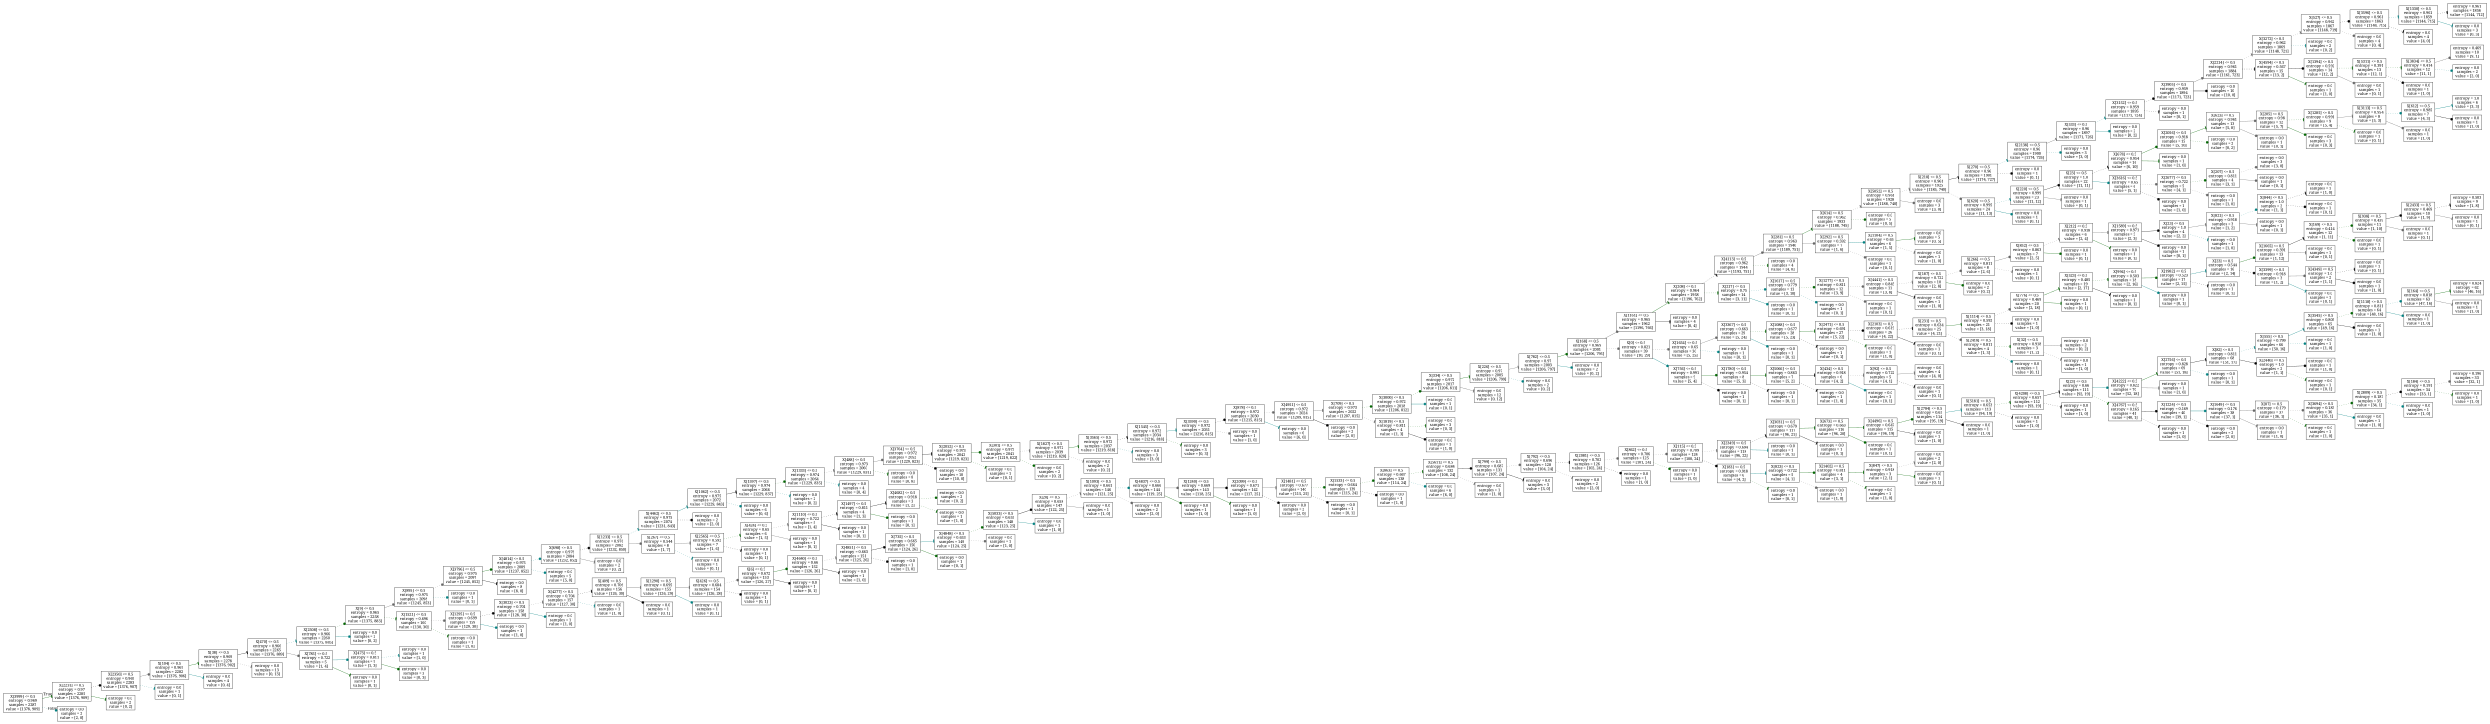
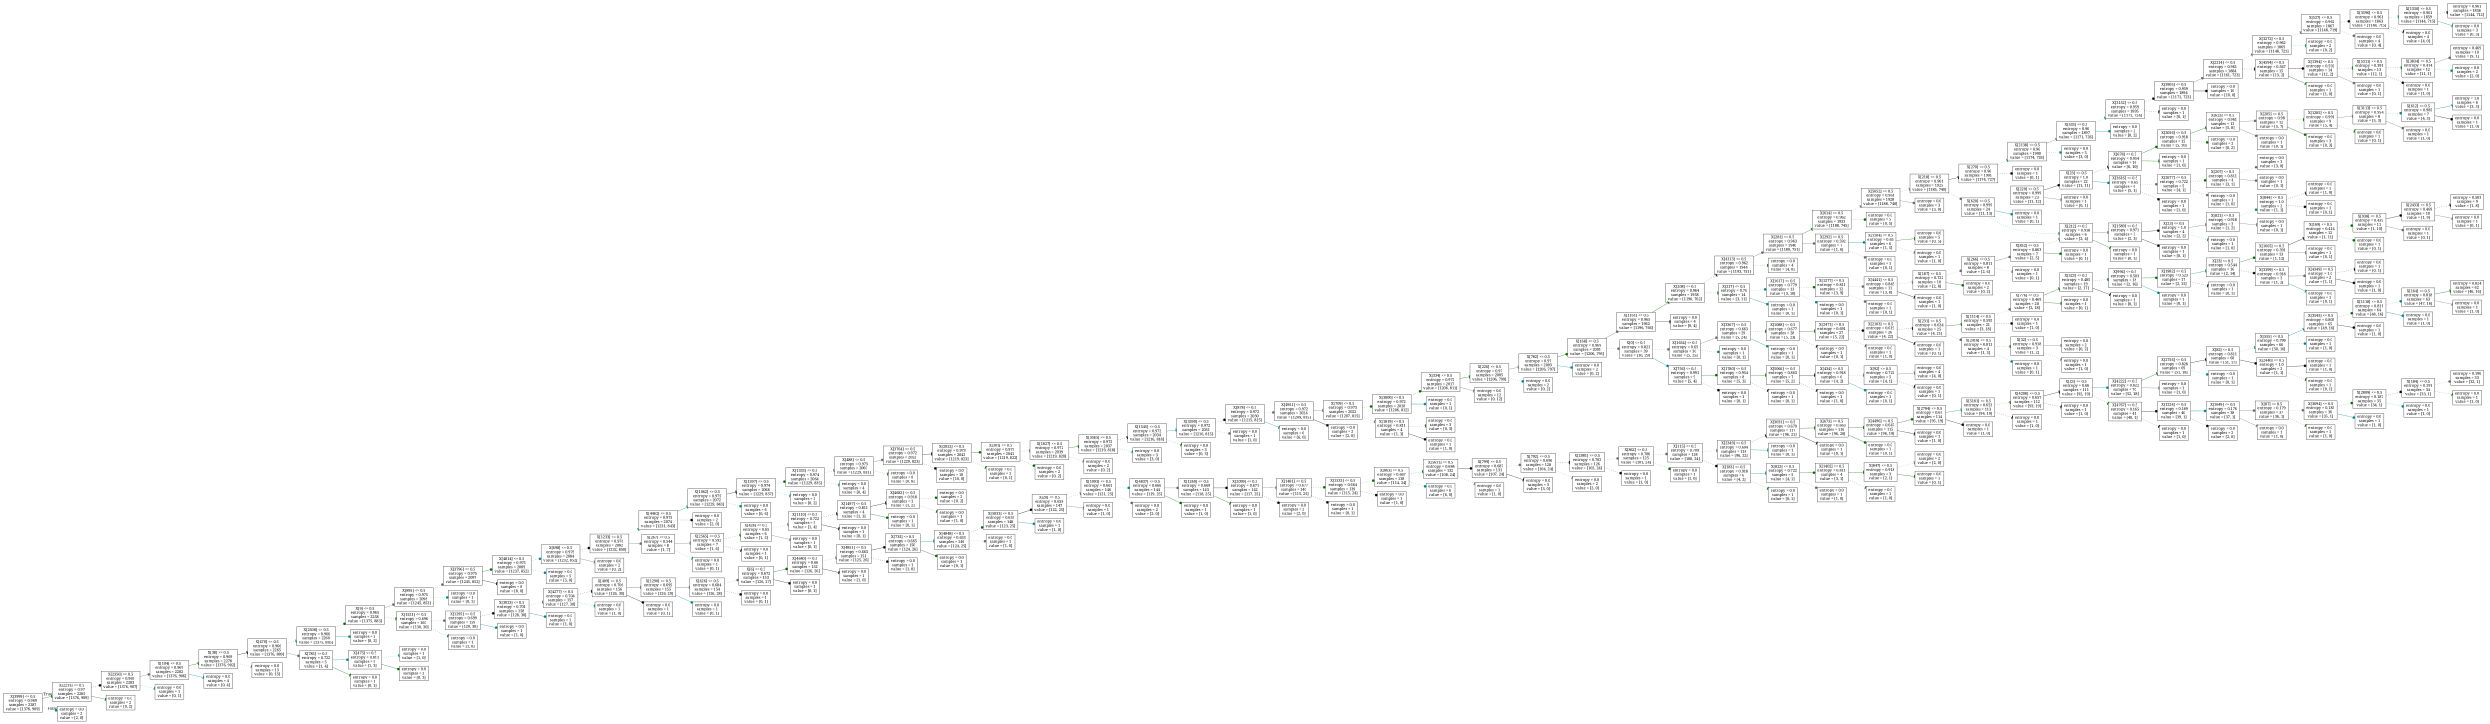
edge "X[620] <= 0.5 entropy = 0.995 samples = 24 value = [11, 13]" -> "X[220] <= 0.5 entropy = 0.999 samples = 23 value = [11, 12]": now "X[620] <= 0.5 entropy = 0.995 samples = 24 value = [11, 13]" -> "X[212] <= 0.5 entropy = 0.918 samples = 6 value = [2, 4]"
node "entropy = 0.824 entropy = 62 value = [46, 16]": label "entropy = 0.824 entropy = 62 value = [46, 16]" -> "entropy = 0.824 samples = 62 value = [46, 16]"
